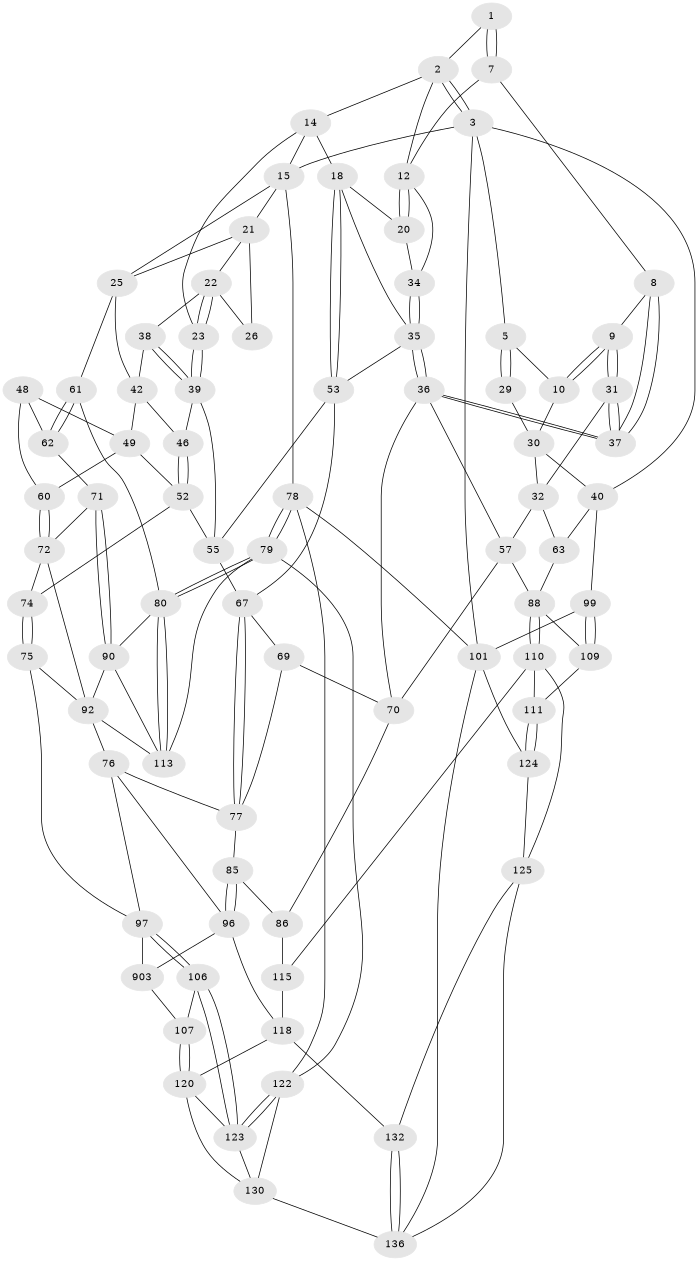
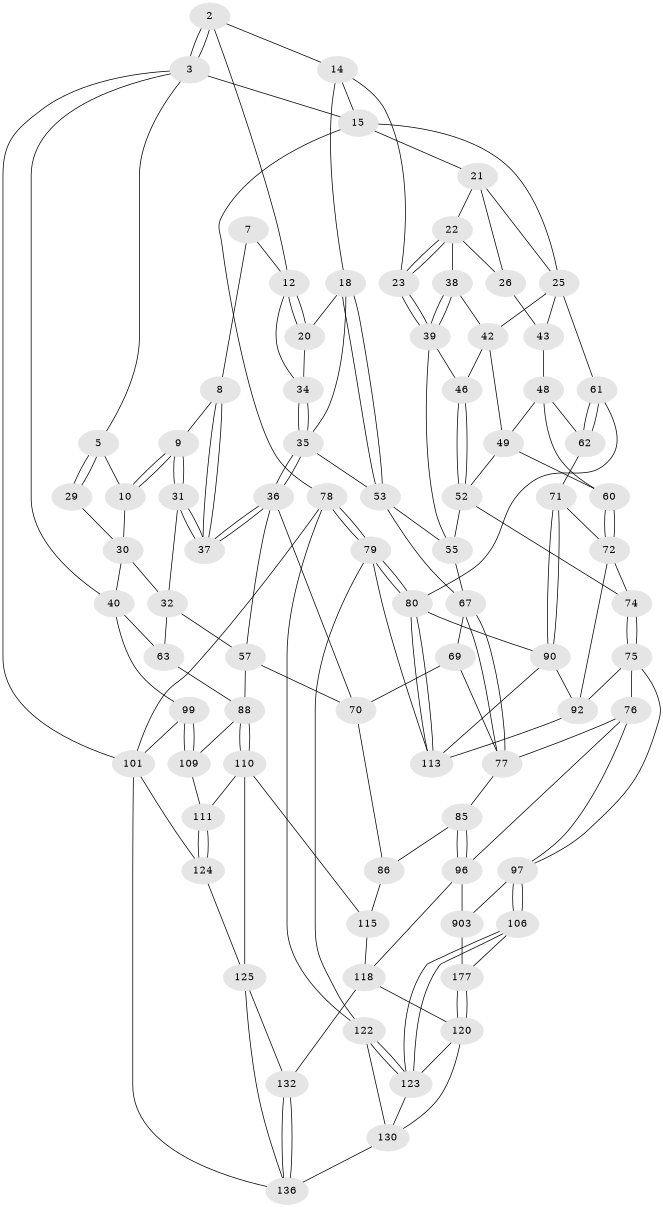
node "1": removed
node "43": added
edge "92" -- "76": now "75" -- "76"
node "107": label "107" -> "177"
